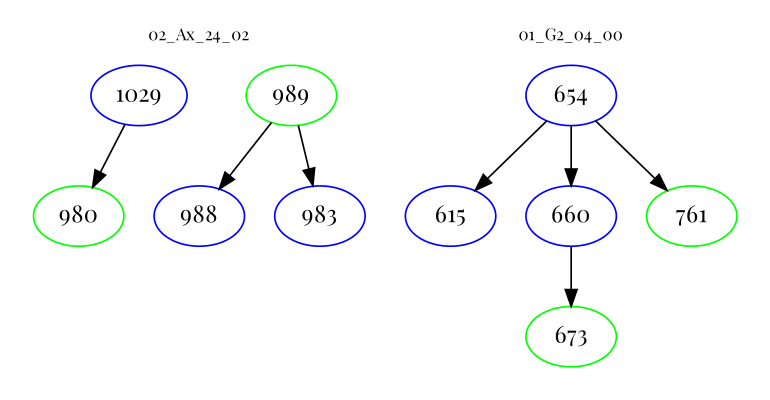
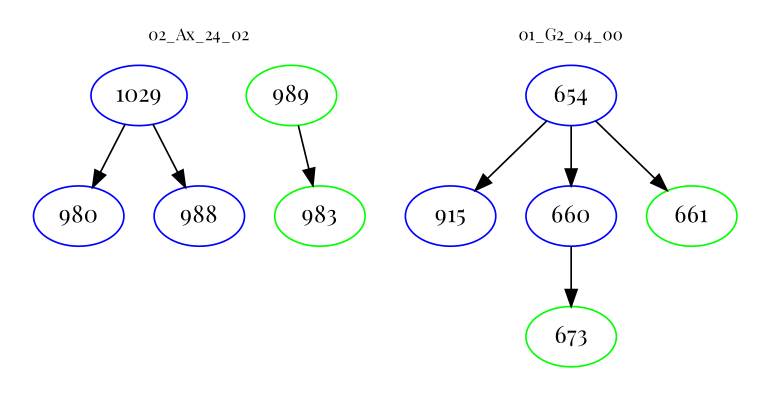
edge "989" -> "988": now "1029" -> "988"
node "980": color green -> blue
node "983": color blue -> green
node "615": label "615" -> "915"
node "761": label "761" -> "661"
